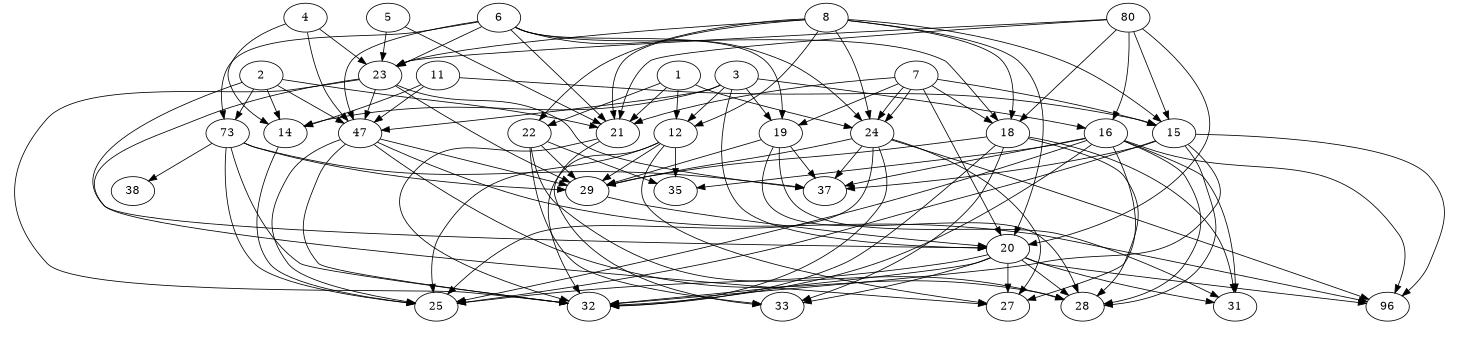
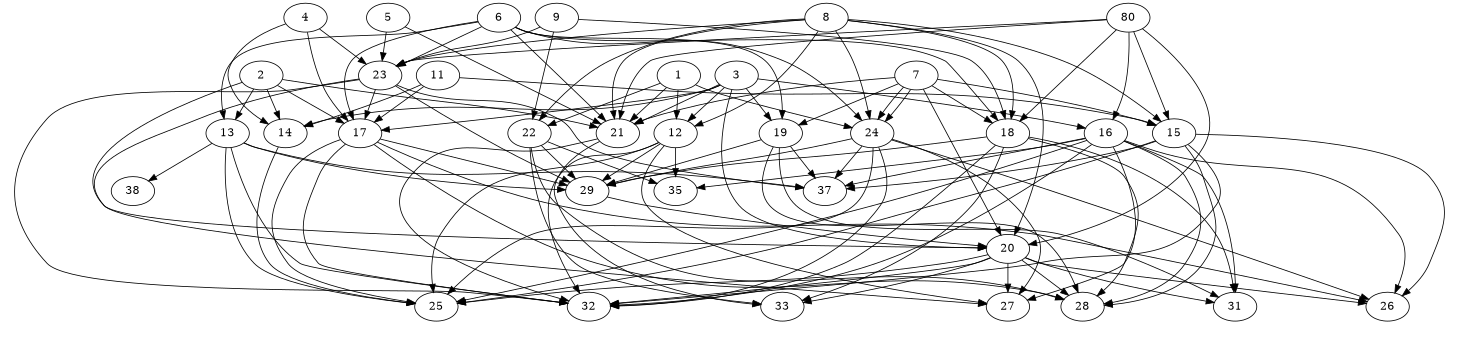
node "9": added
edge "3" -> "21": added
node "73": label "73" -> "13"
node "47": label "47" -> "17"
node "96": label "96" -> "26"
